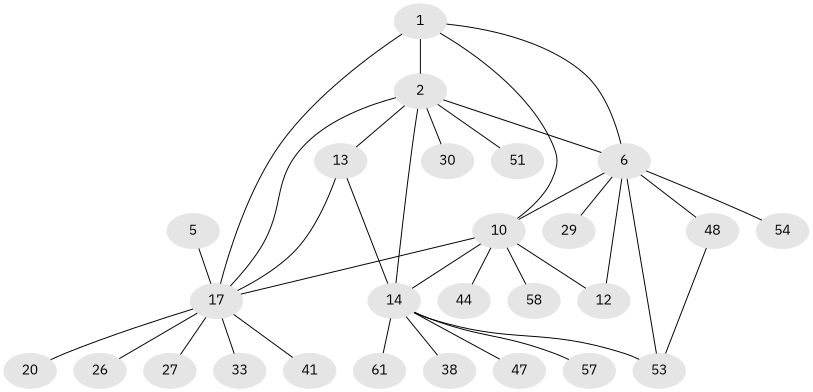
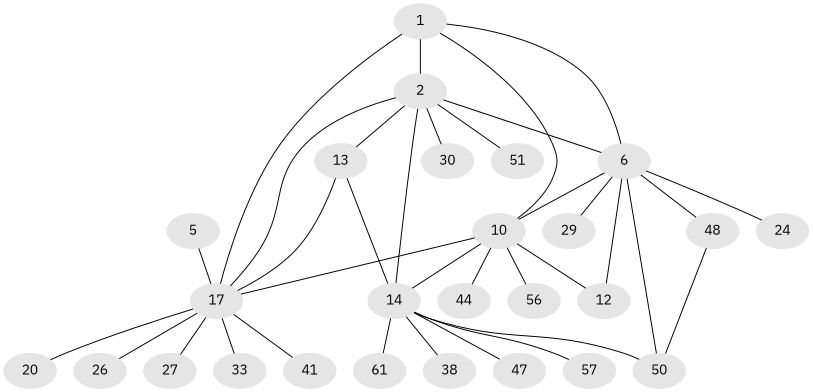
node "54": label "54" -> "24"
node "58": label "58" -> "56"
node "53": label "53" -> "50"
